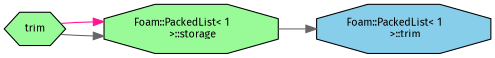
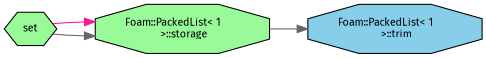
node "trim": label "trim" -> "set"
